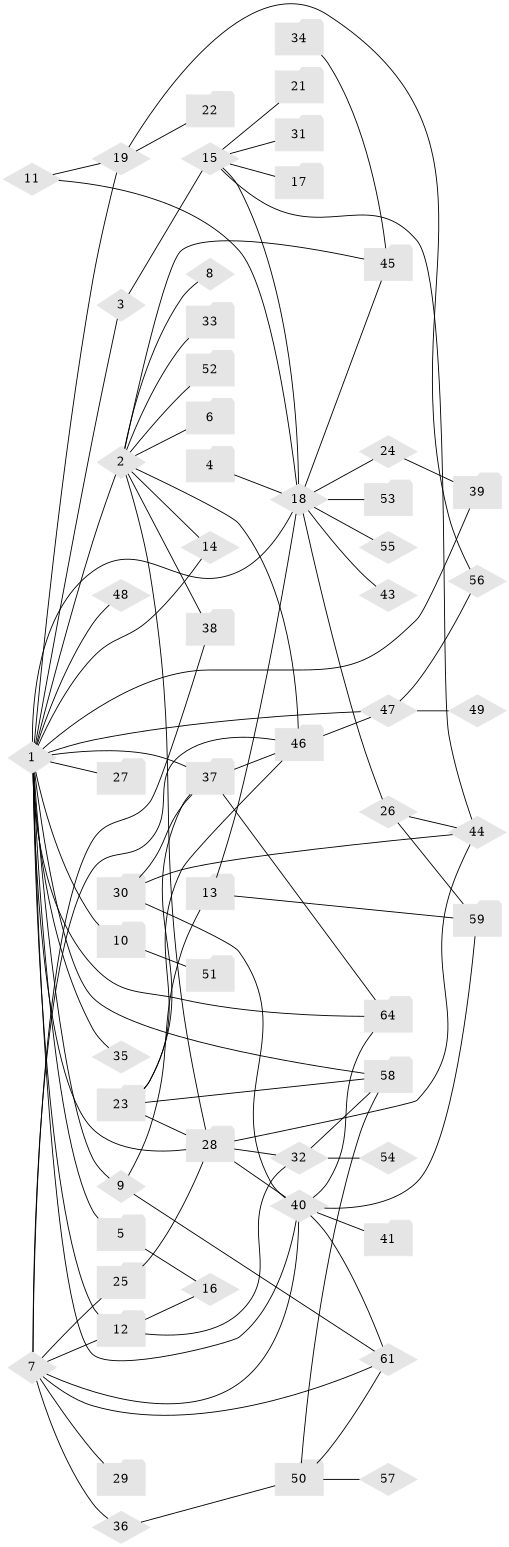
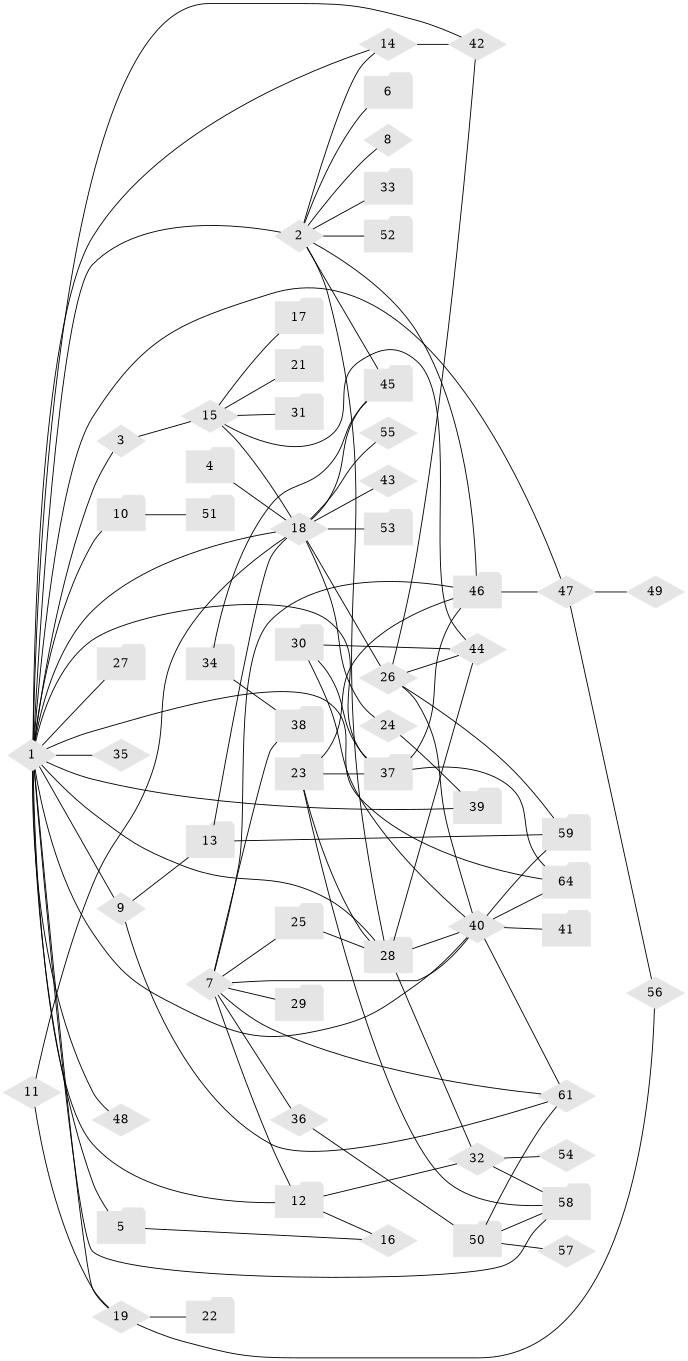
node "42": added
edge "2" -- "38": now "34" -- "38"
edge "26" -- "40": added
